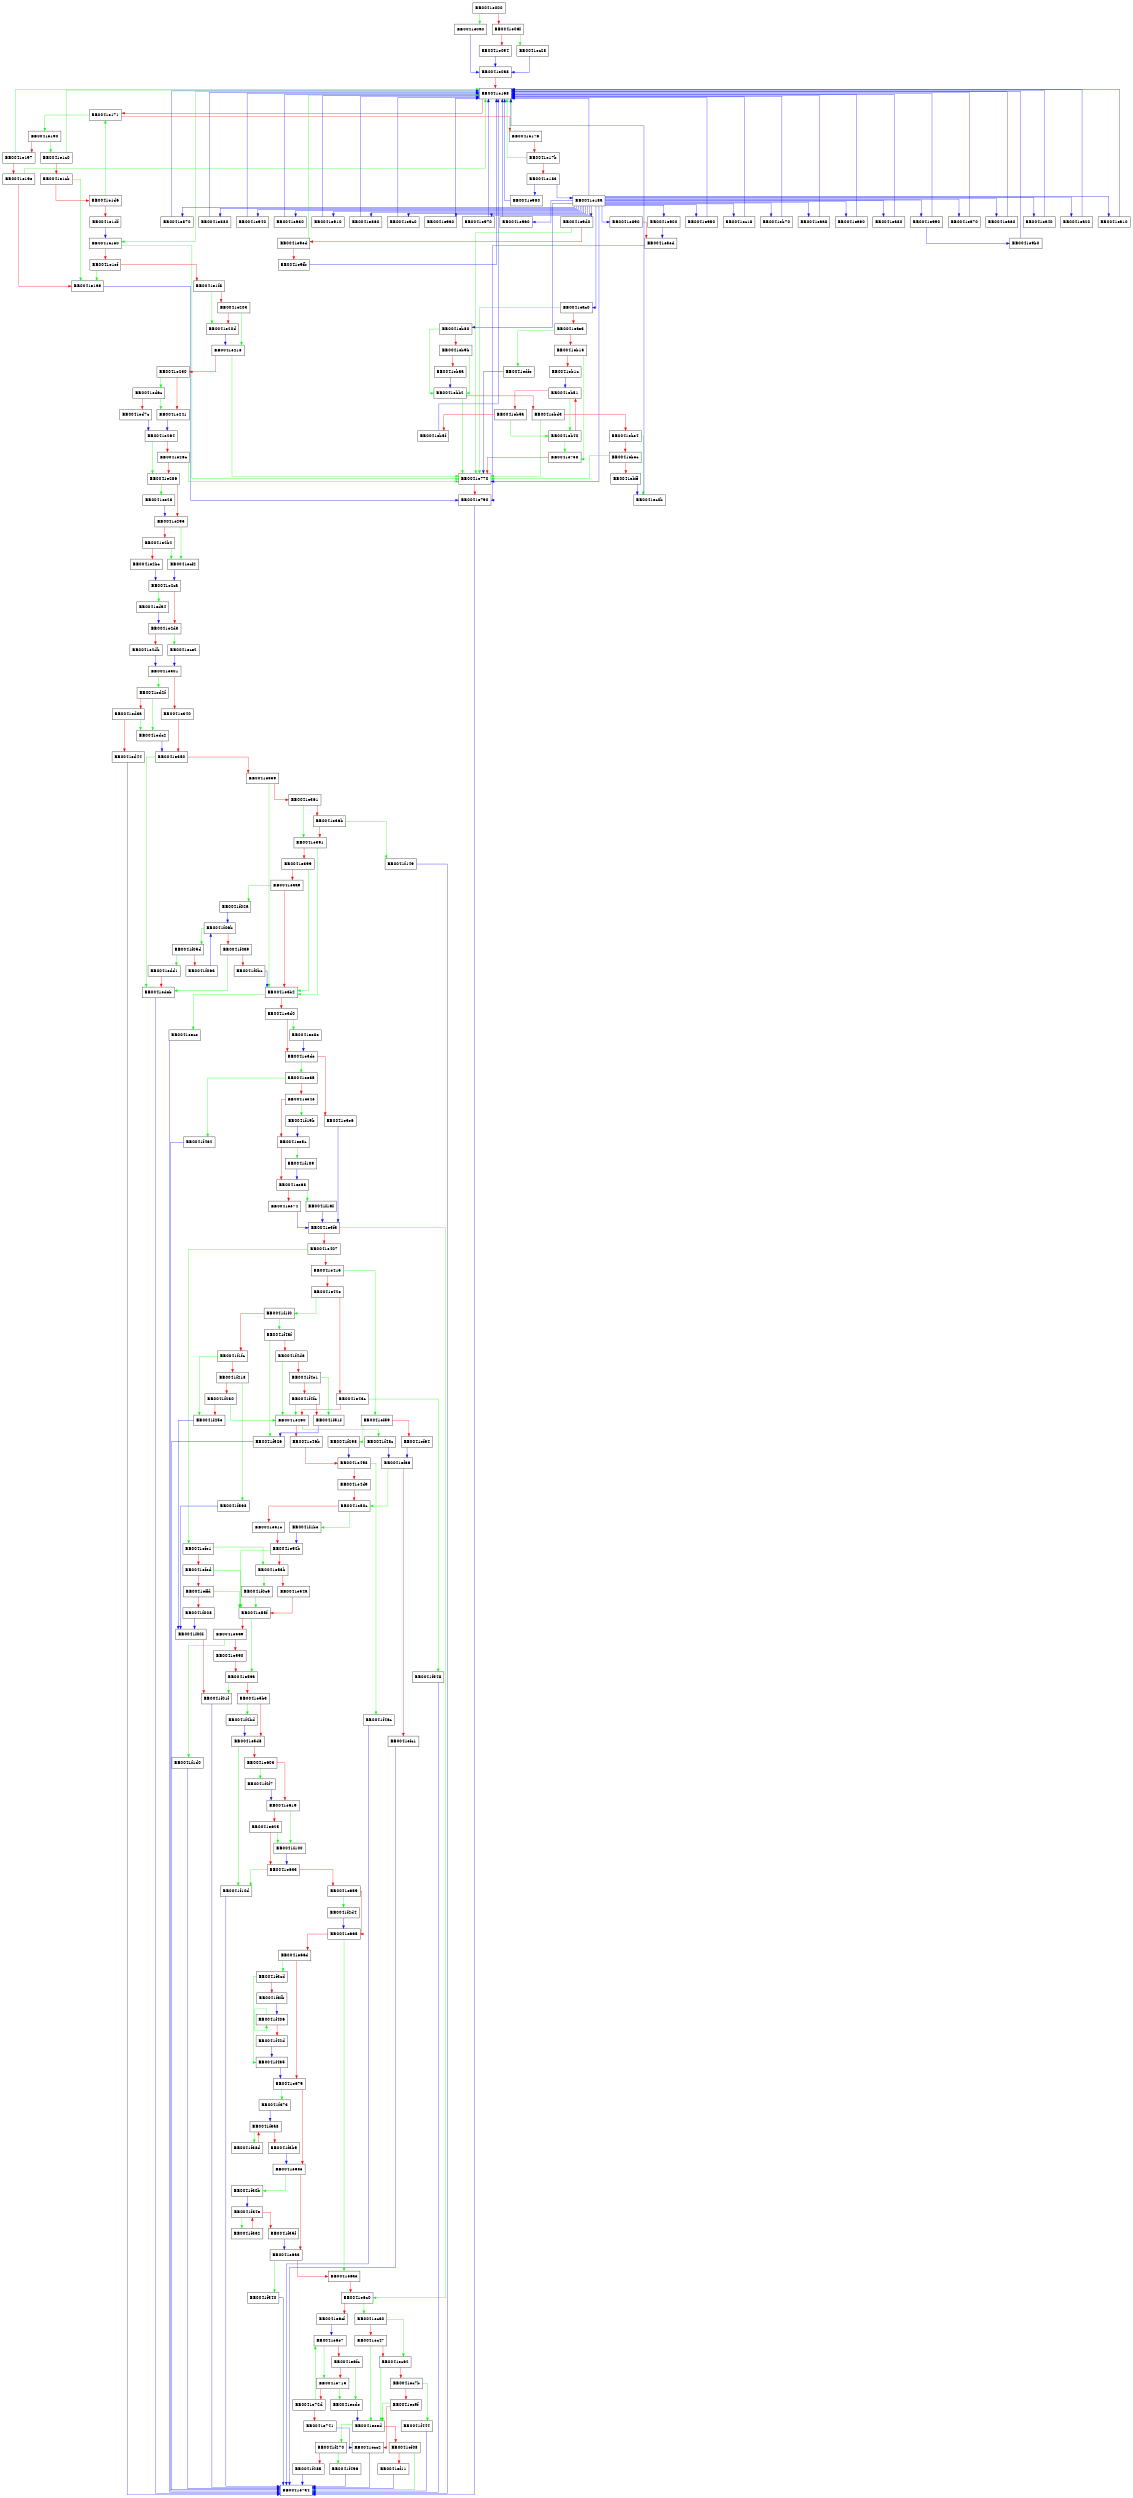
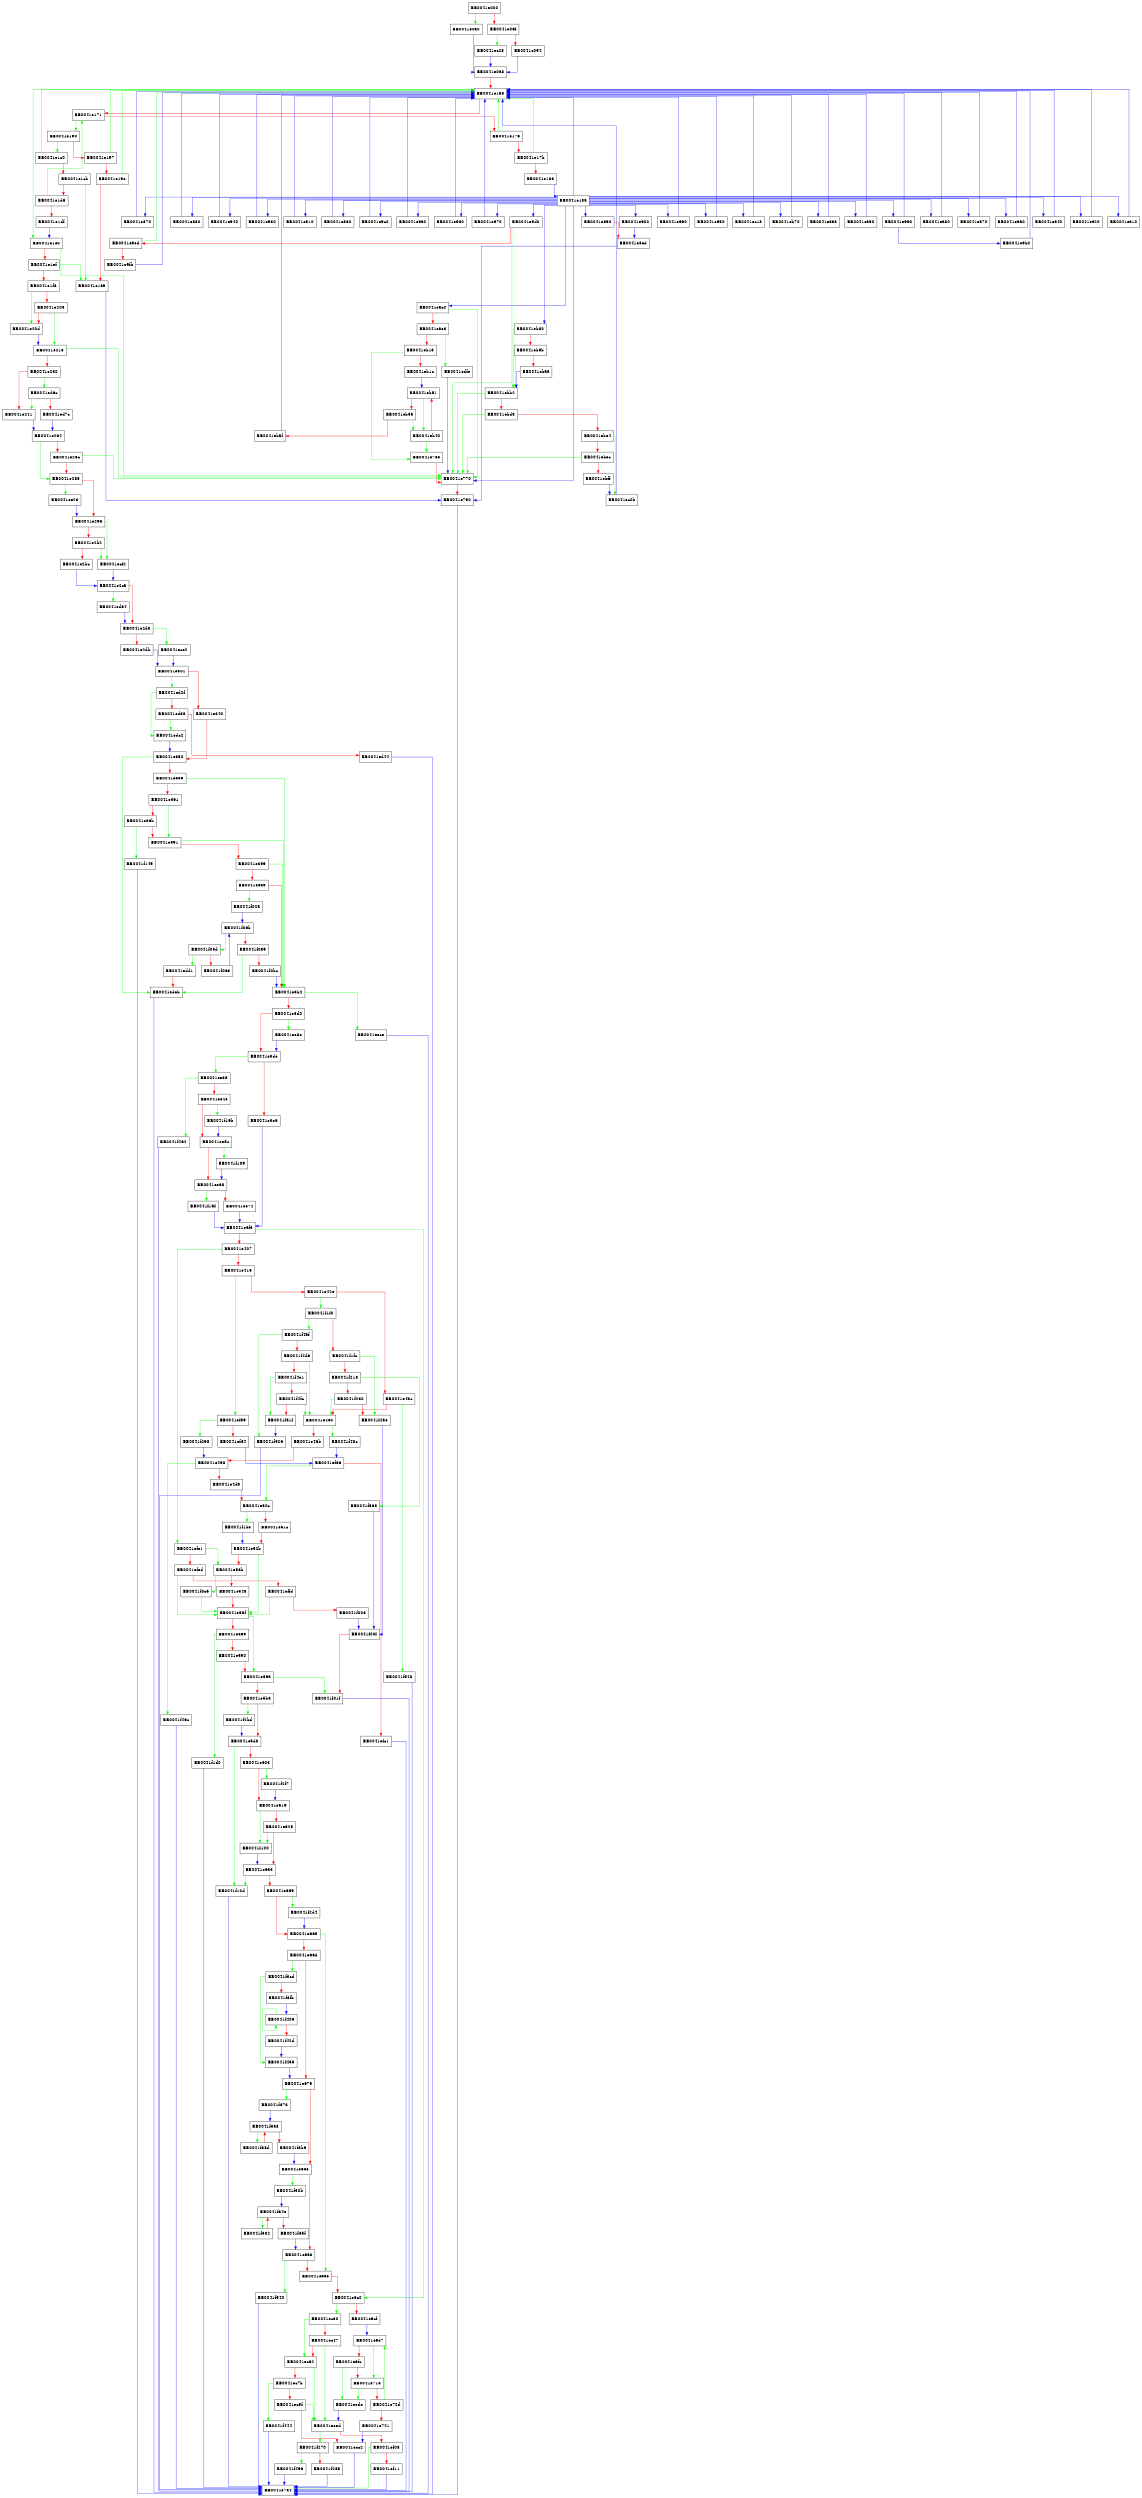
edge "BB0041e183" -> "BB0041e980": now "BB0041e18a" -> "BB0041e980"
